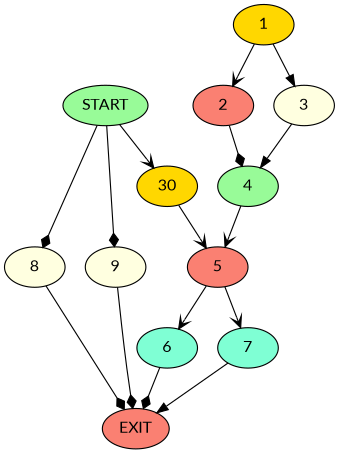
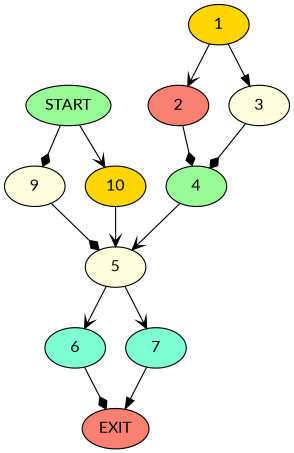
edge "3" -> "4": arrowhead normal -> diamond
node "30": label "30" -> "10"
node "8": removed
node "5": fillcolor salmon -> lightyellow
edge "9" -> "EXIT": now "9" -> "5"
